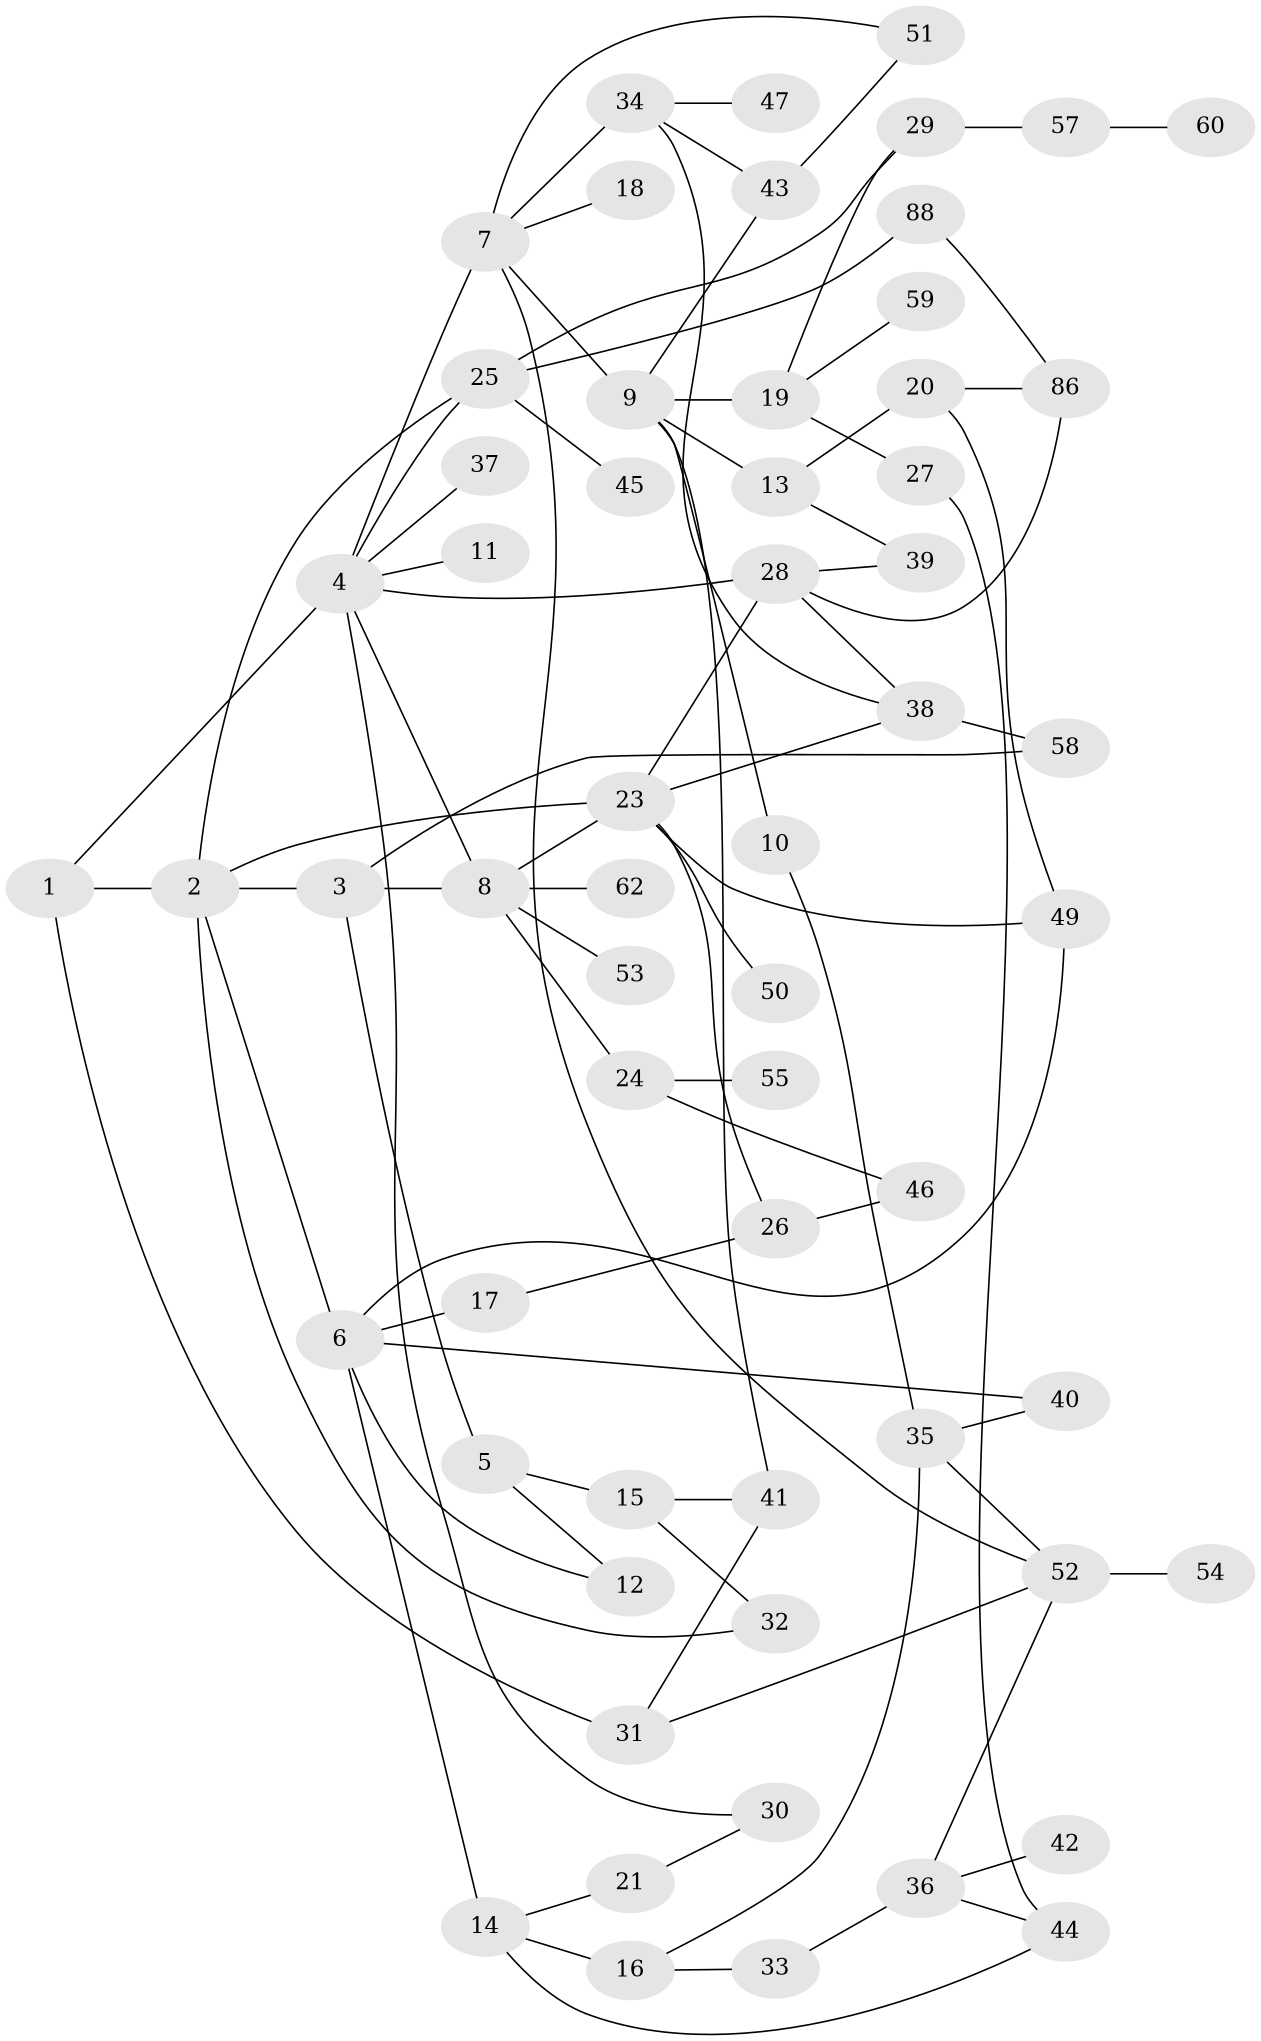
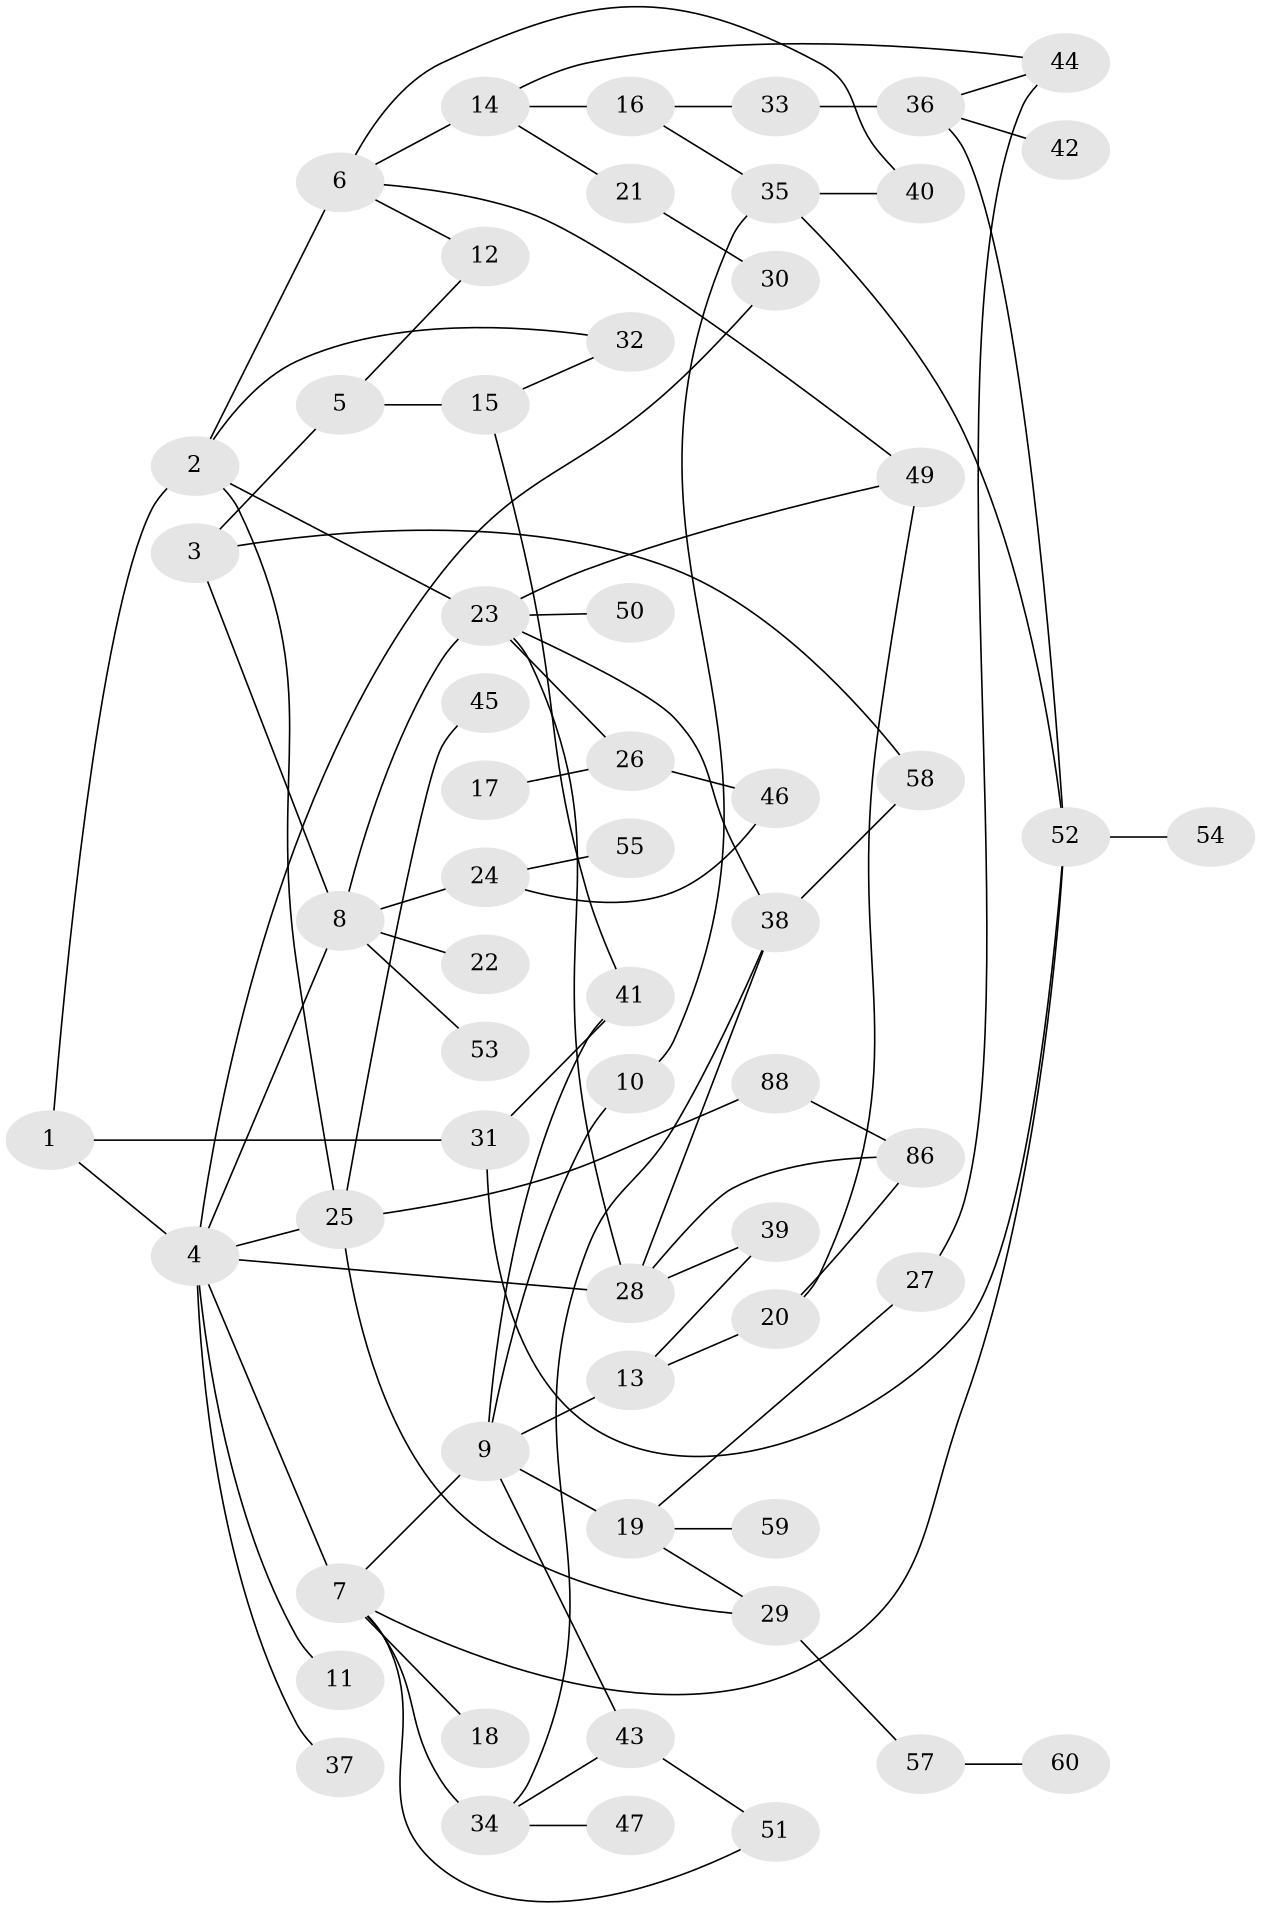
edge "2" -- "3": removed
node "62": label "62" -> "22"
edge "17" -- "6": removed
